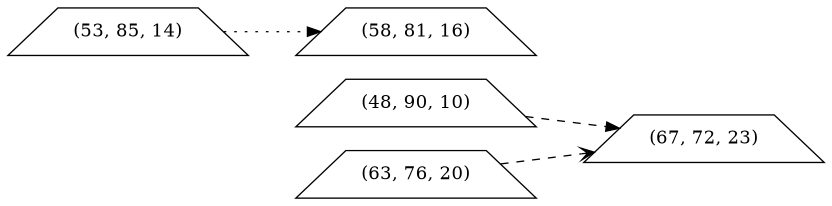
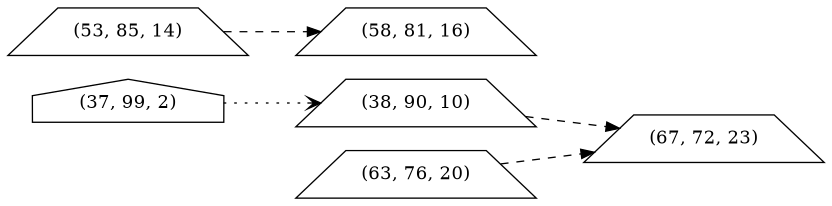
edge "(53, 85, 14)" -> "(58, 81, 16)": style dotted -> dashed
node "(37, 99, 2)": added
node "(48, 90, 10)": label "(48, 90, 10)" -> "(38, 90, 10)"
edge "(63, 76, 20)" -> "(67, 72, 23)": arrowhead vee -> normal
